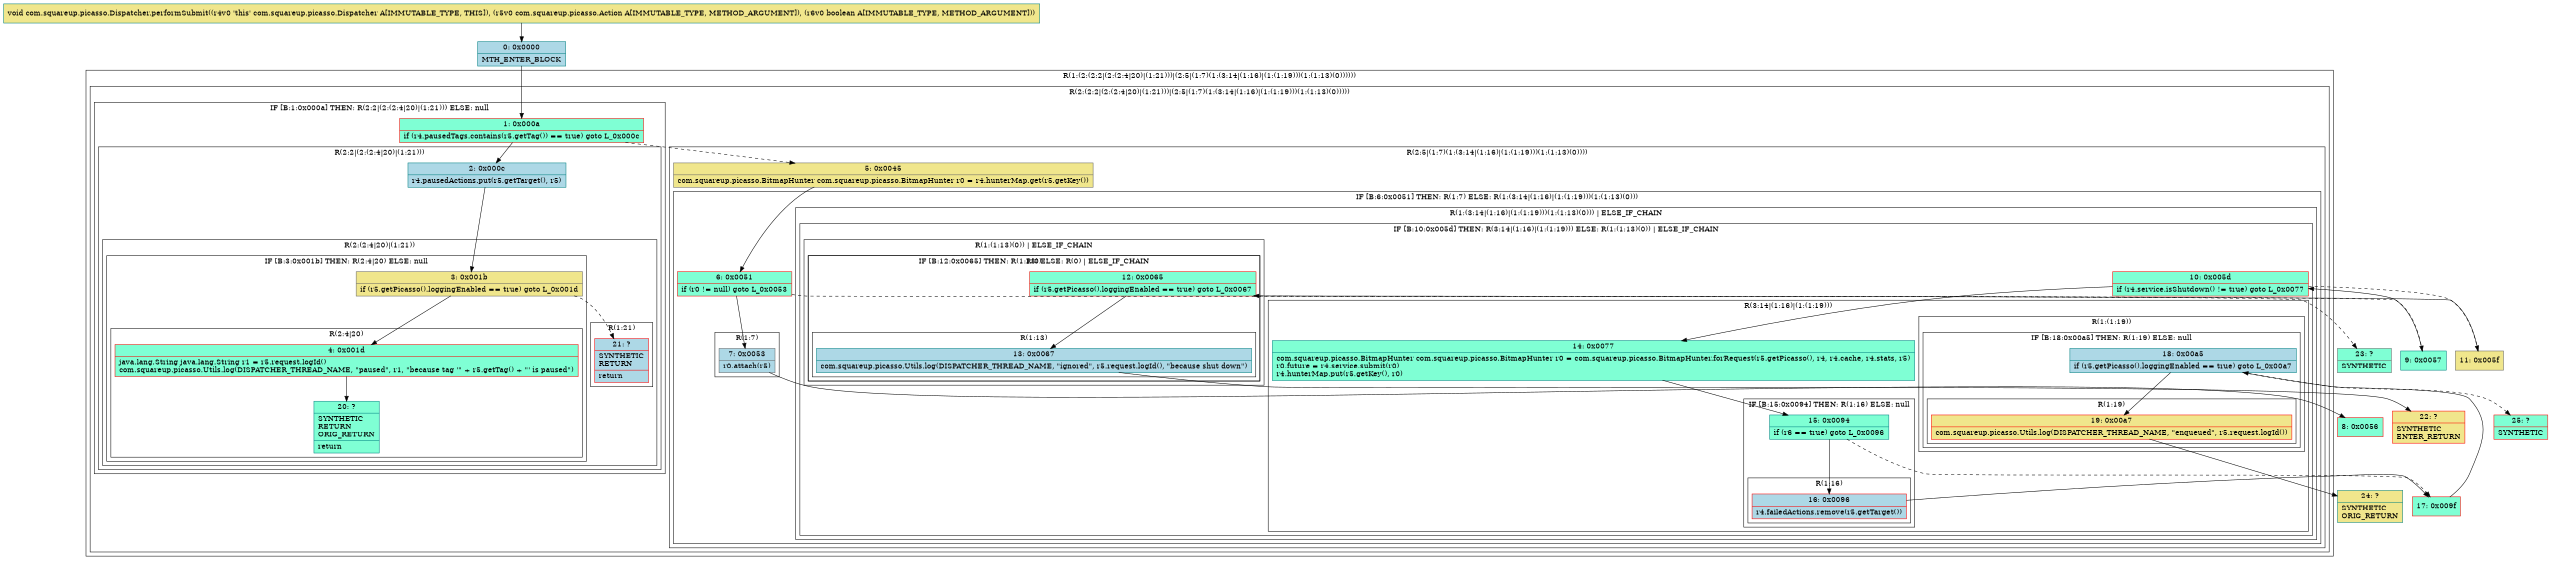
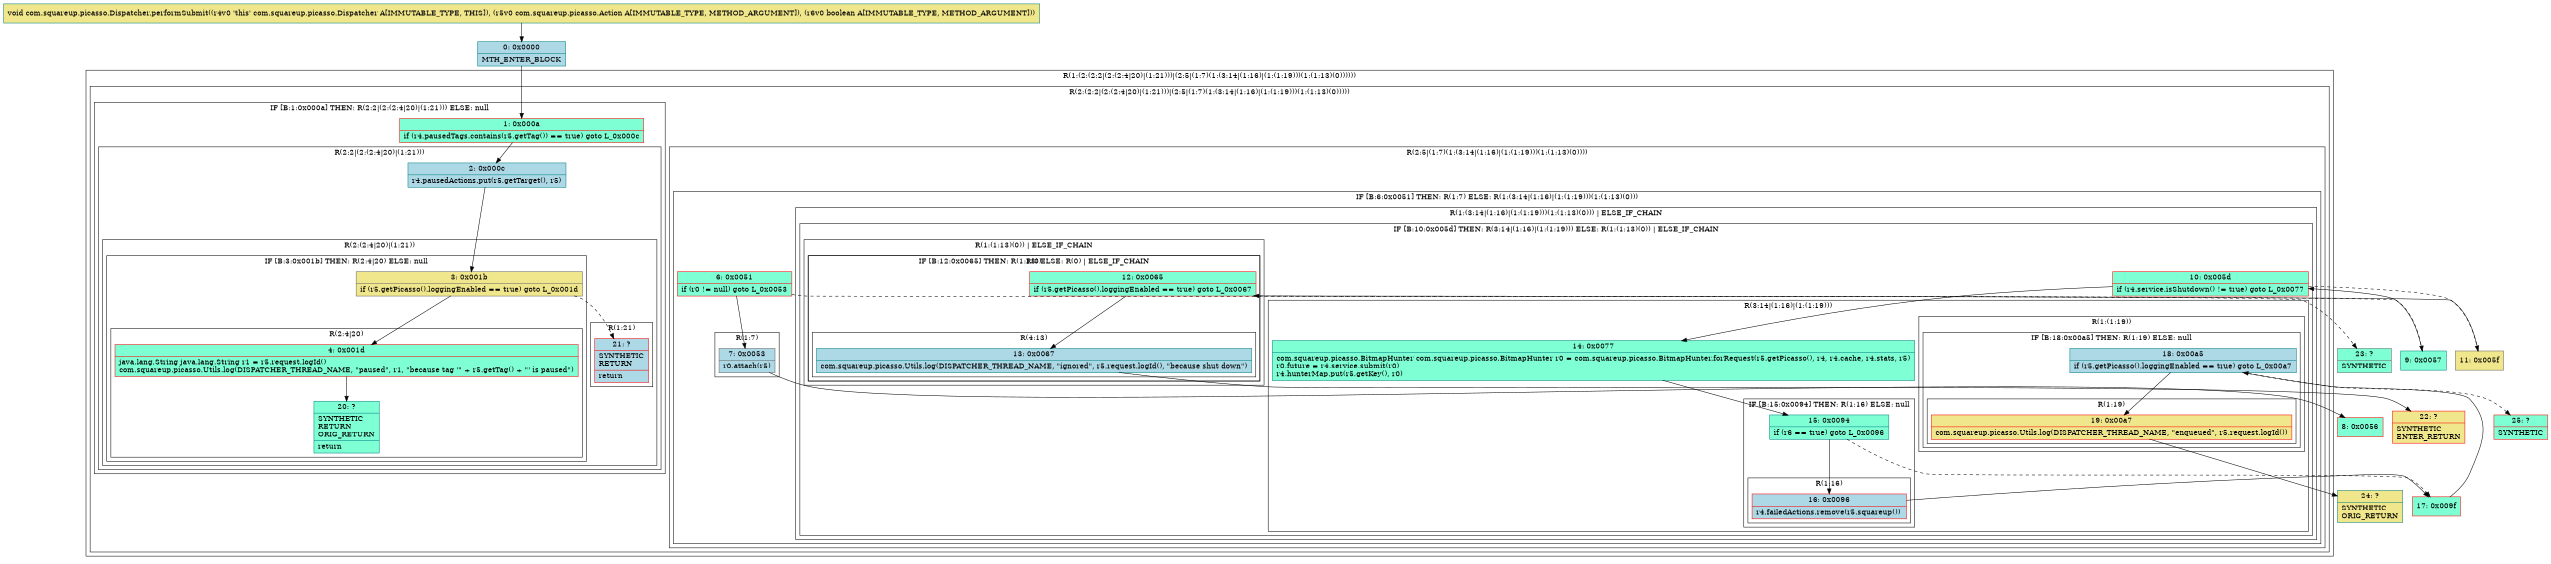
node "5: 0x0045": removed
cluster "R(1:13)": label "R(1:13)" -> "R(4:13)"
node "16: 0x0096": text "r4.failedActions.remove(r5.getTarget())" -> "r4.failedActions.remove(r5.squareup())"
